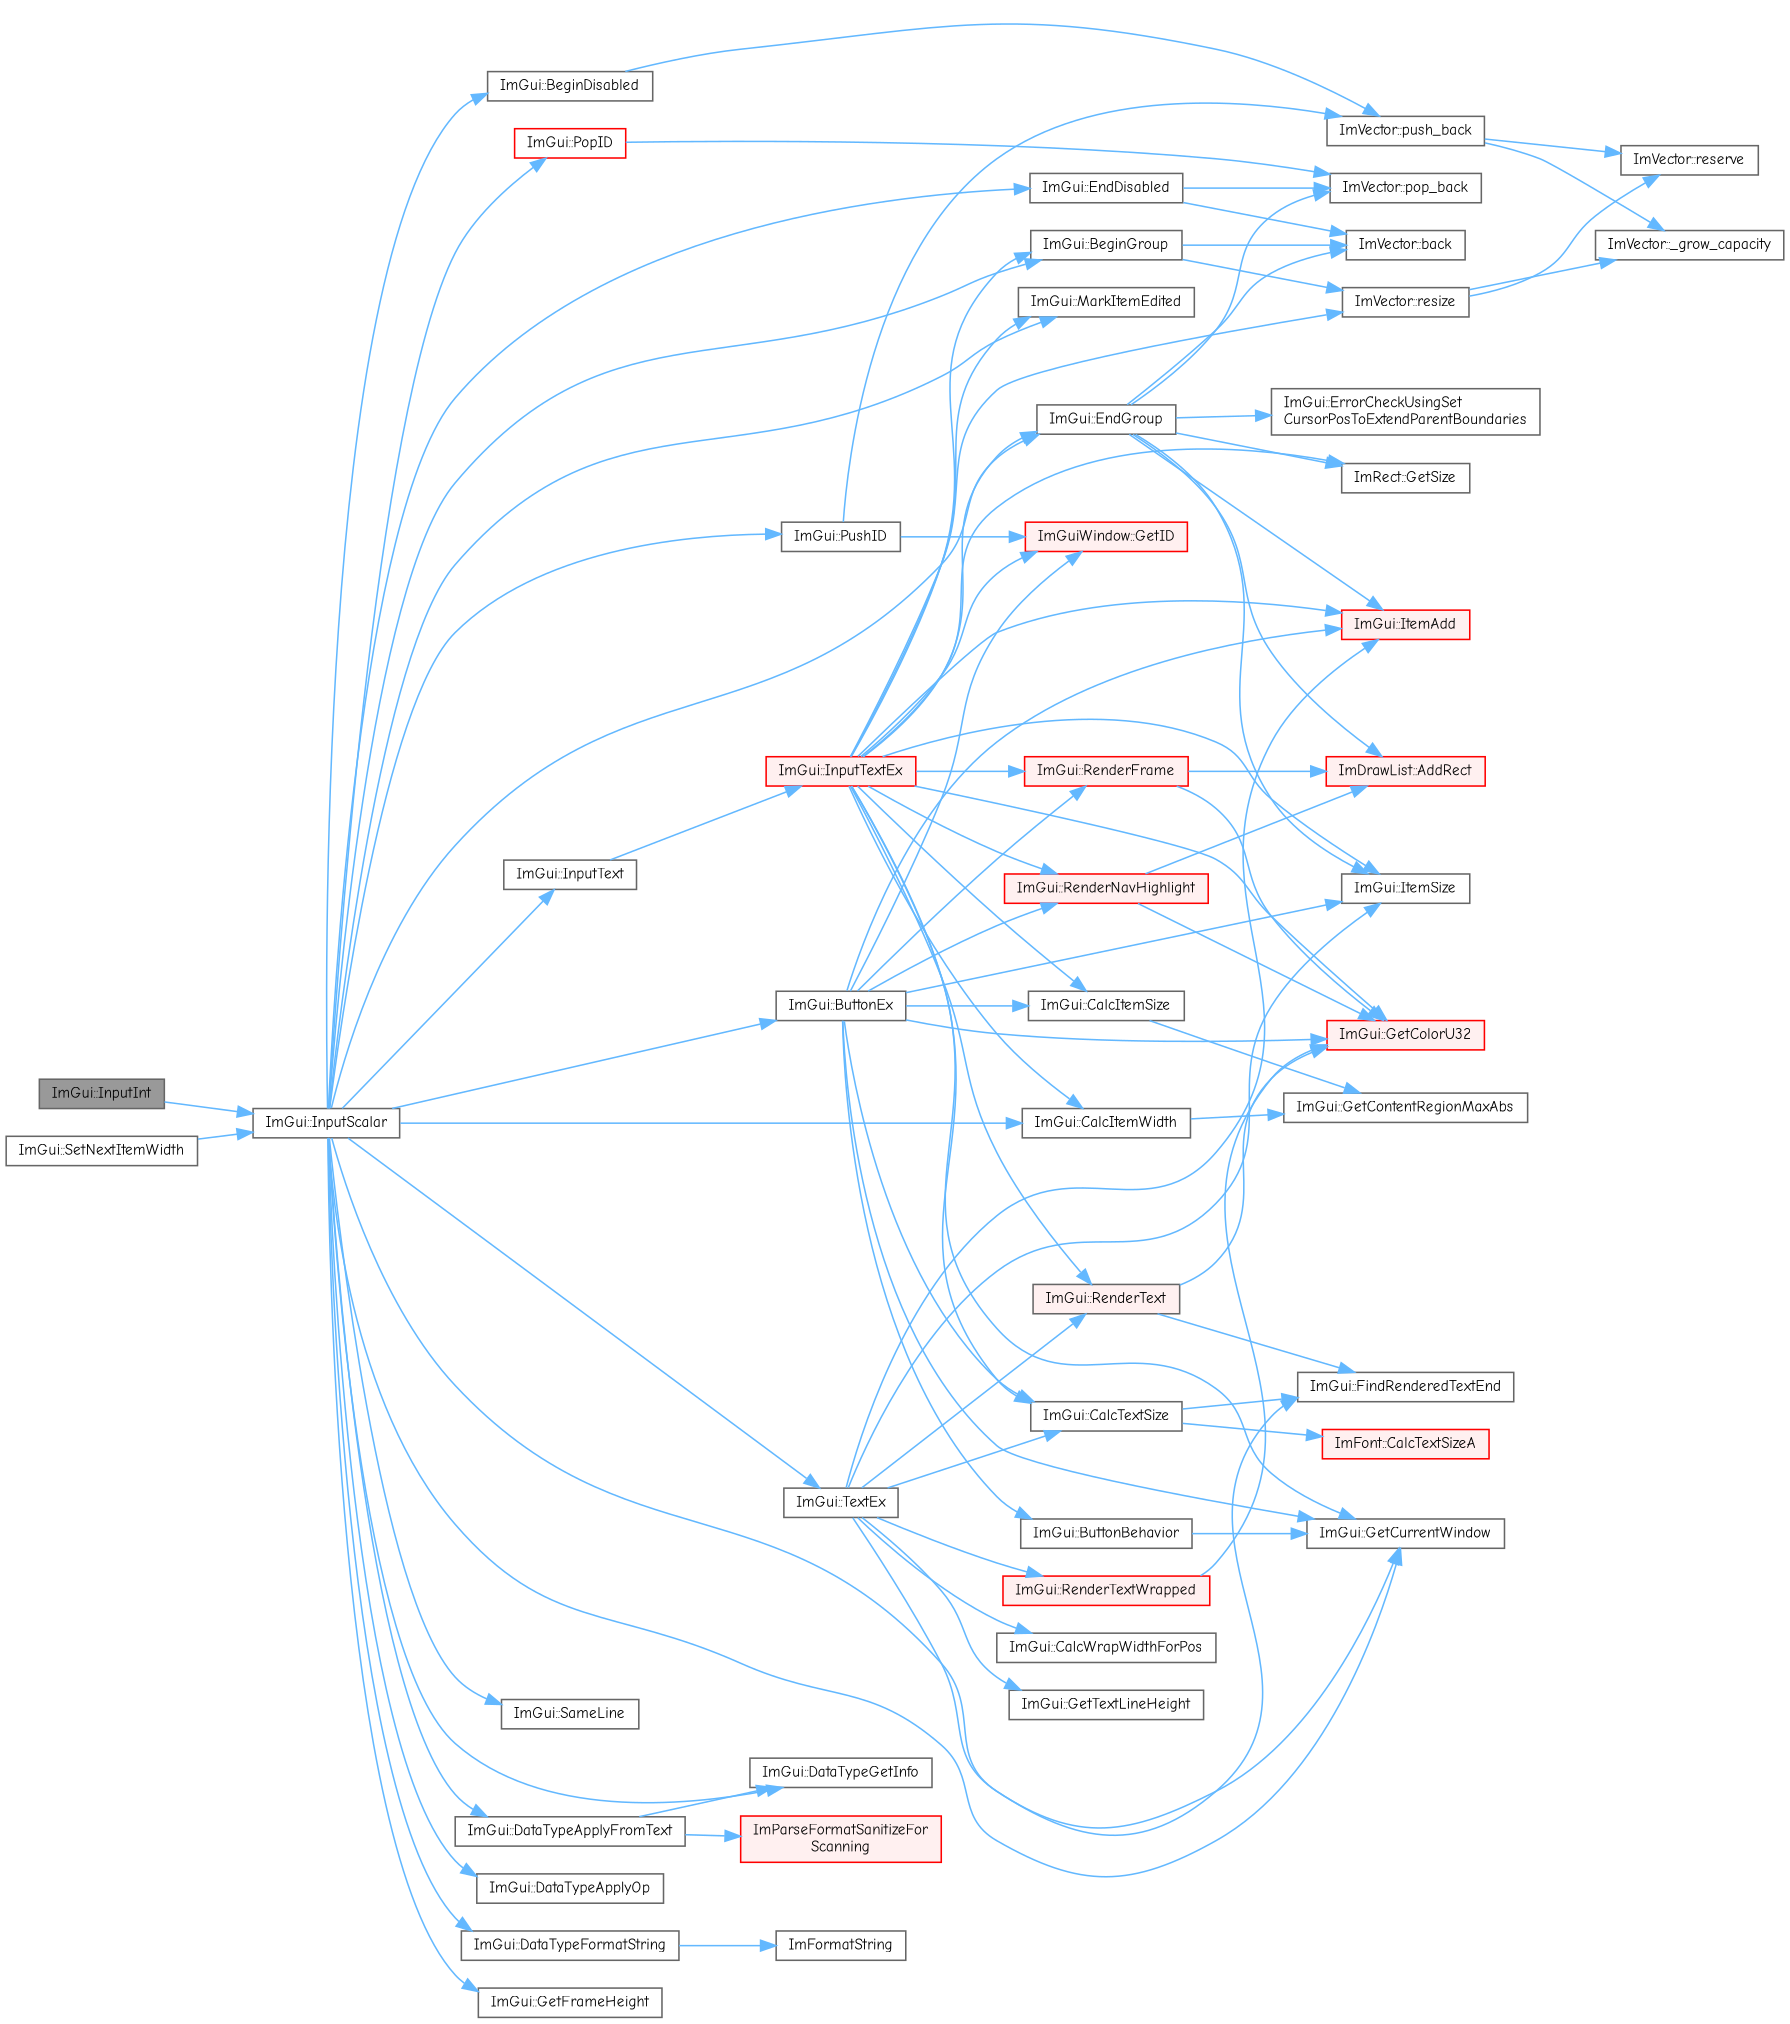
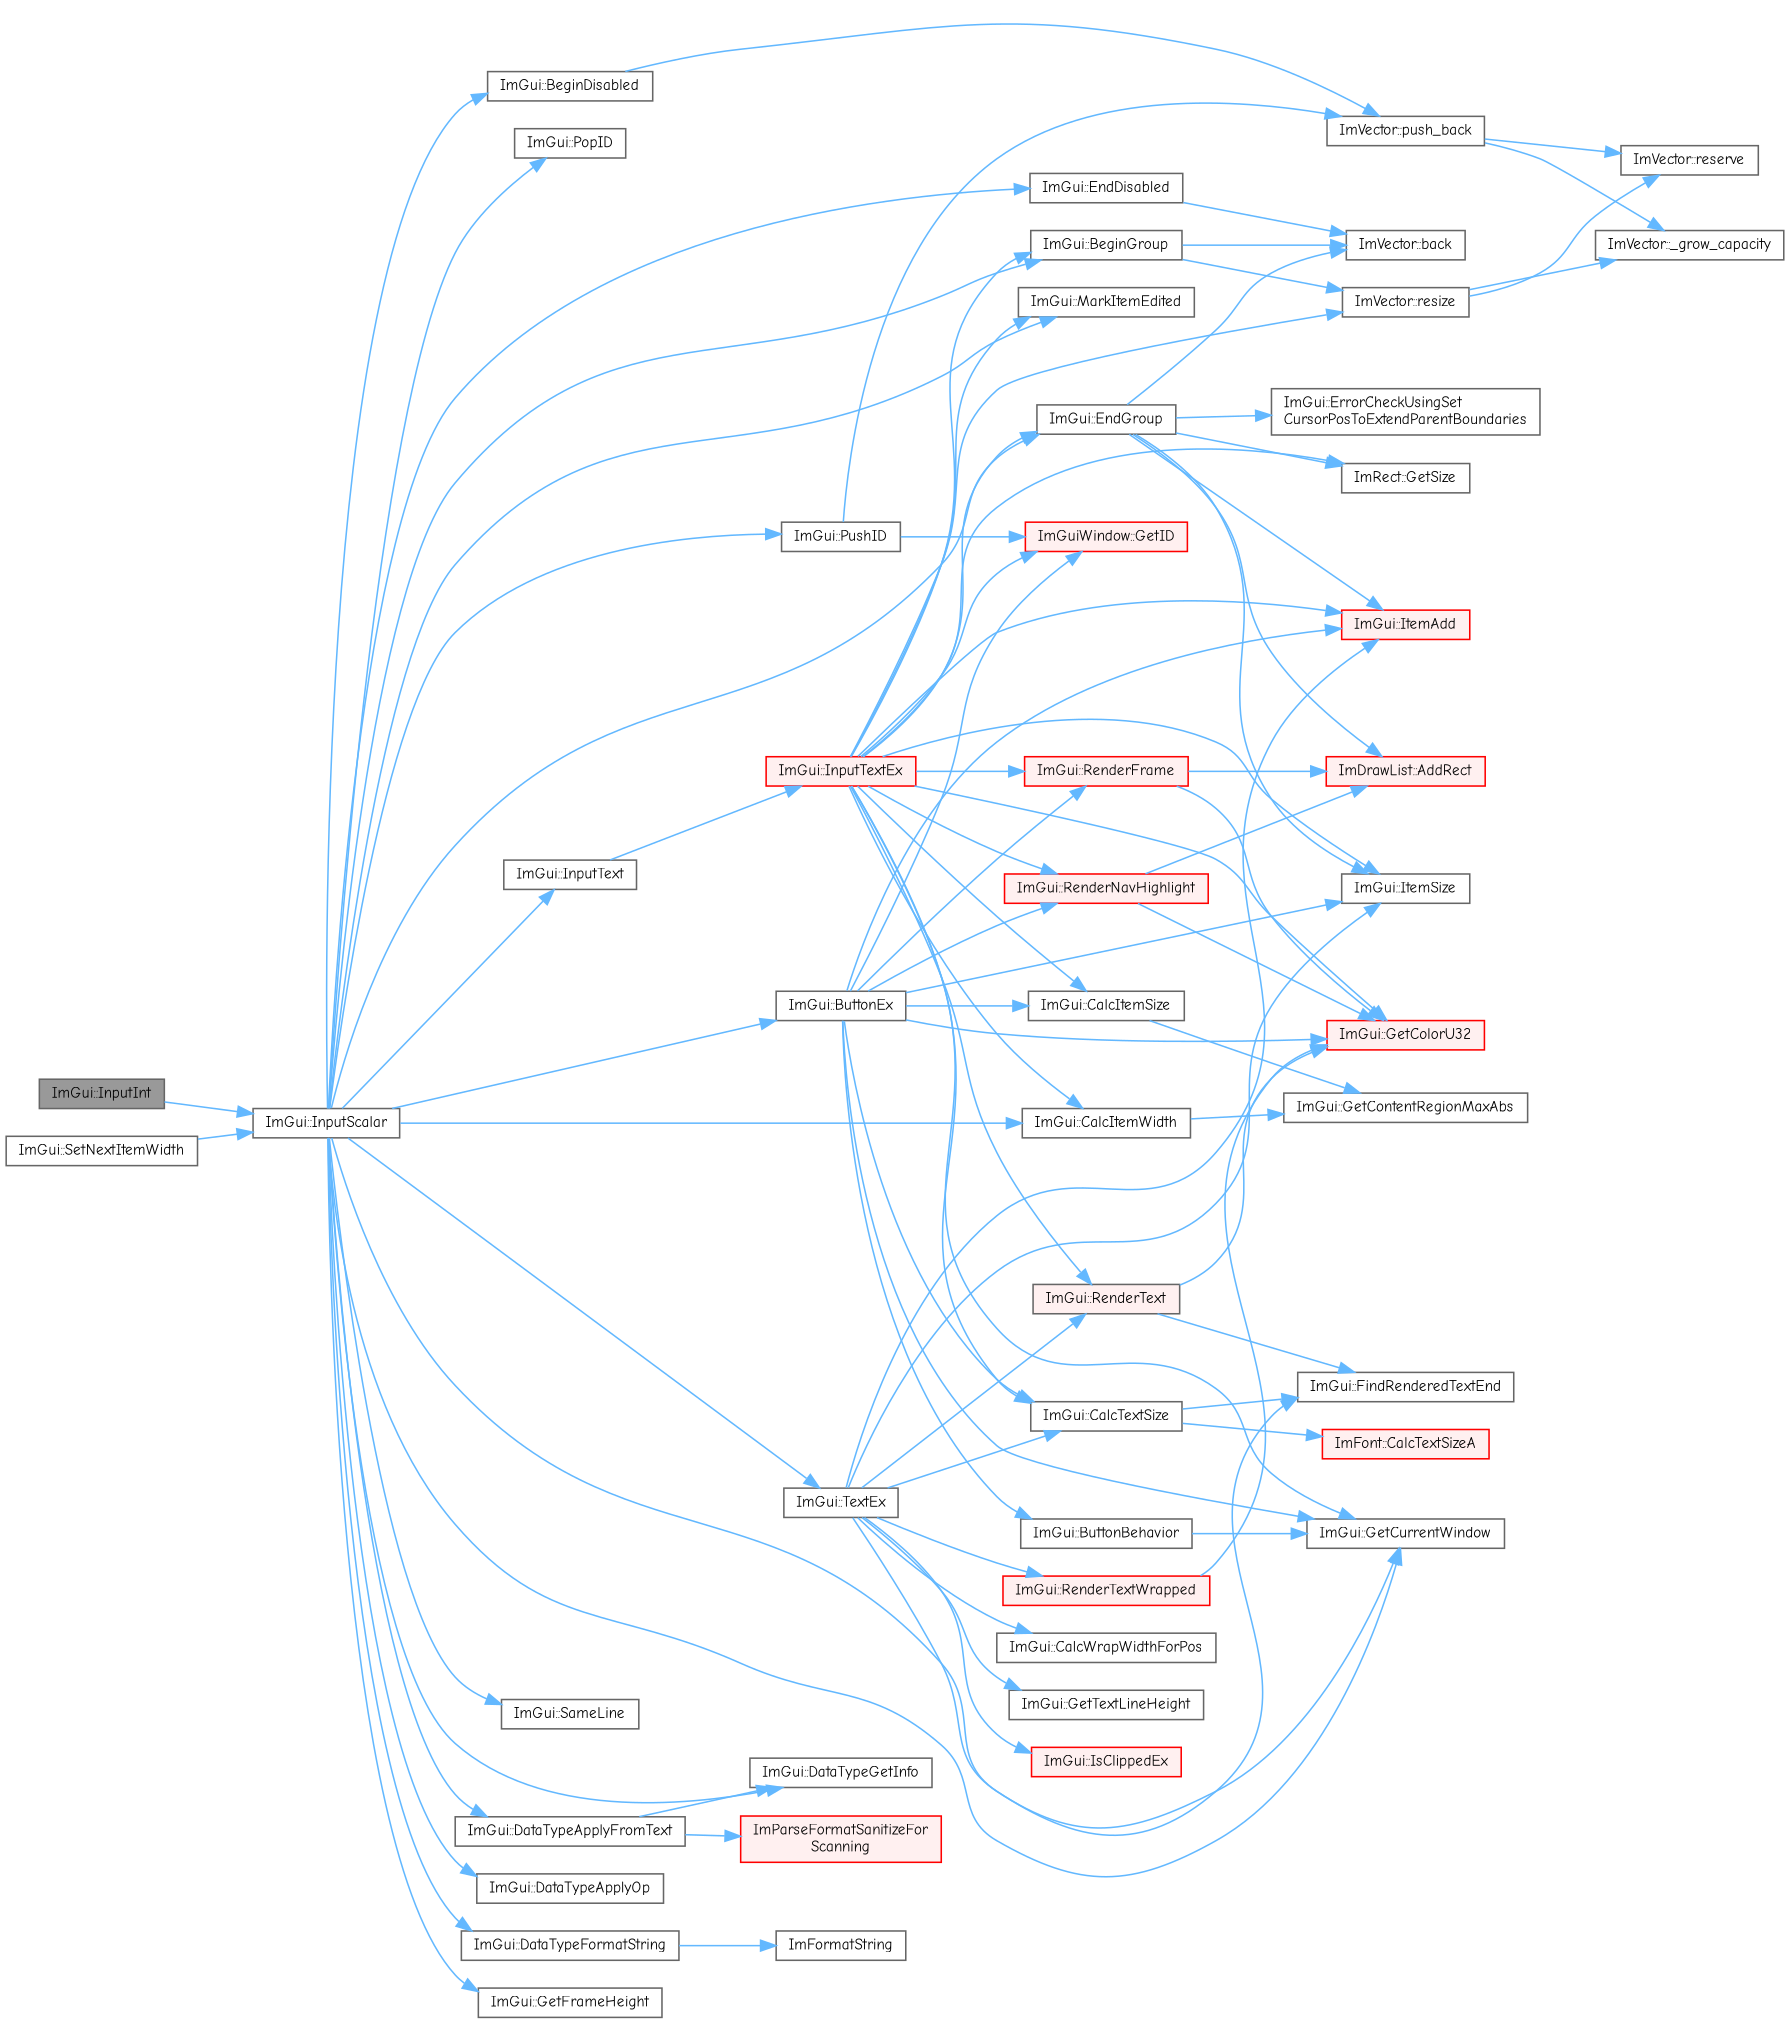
node "ImGui::PopID": color red -> grey40
node "ImVector::pop_back": removed
node "ImGui::IsClippedEx": added
